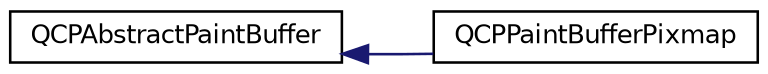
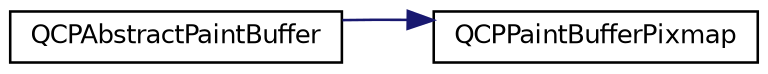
edge "QCPPaintBufferPixmap" -> "QCPAbstractPaintBuffer": reversed
